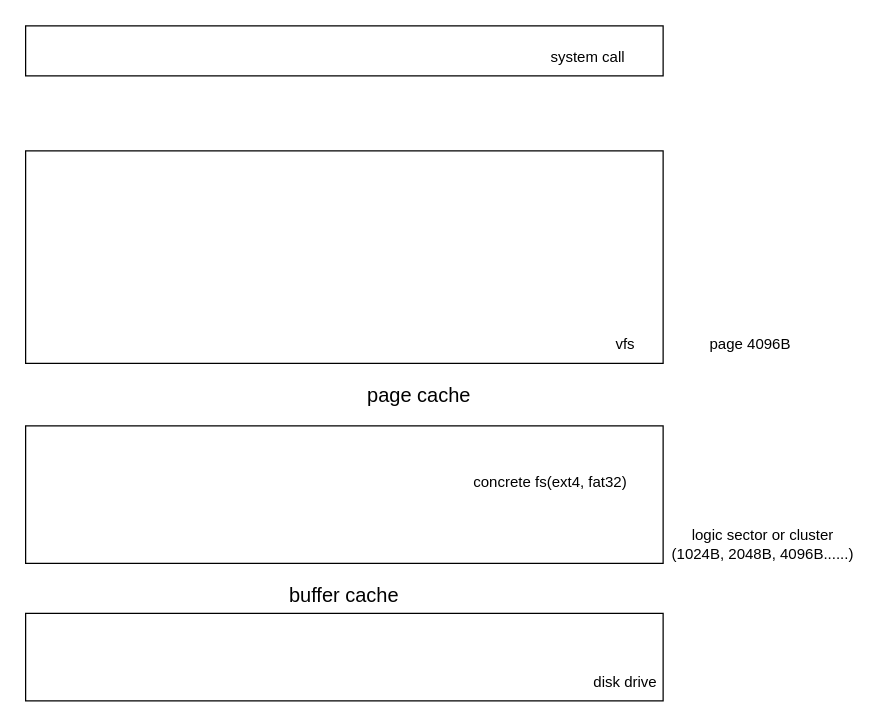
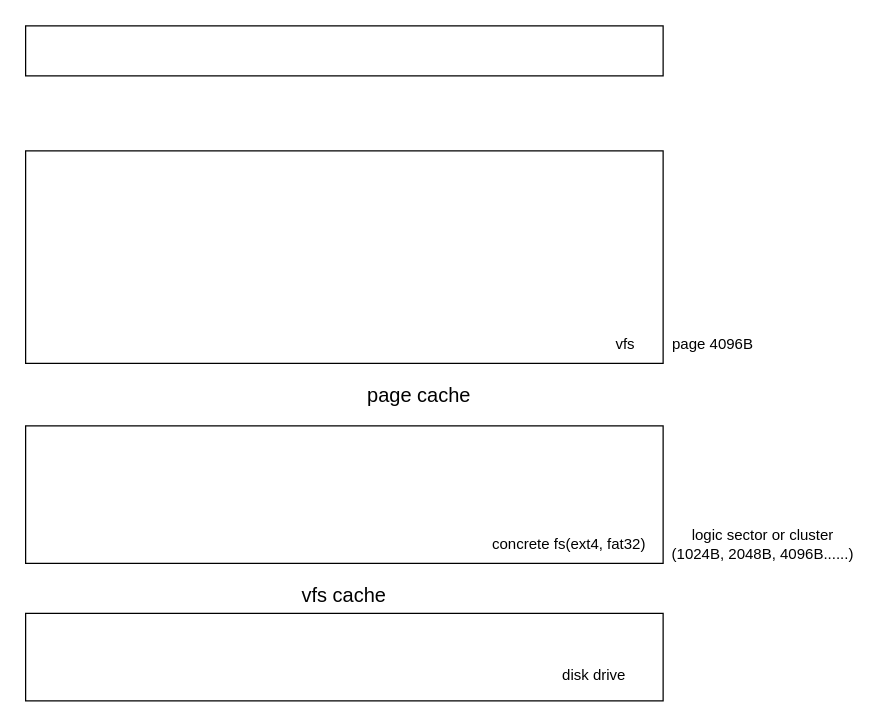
node "system call": removed
node "page 4096B": moved (751, 344) -> (713, 344)
node "concrete fs(ext4, fat32)": moved (551, 482) -> (569, 544)
node "buffer cache": label "buffer cache" -> "vfs cache"
node "disk drive": moved (626, 682) -> (594, 676)
